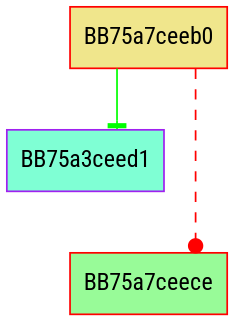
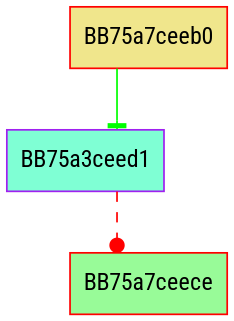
edge "BB75a7ceeb0" -> "BB75a7ceece": now "BB75a3ceed1" -> "BB75a7ceece"
